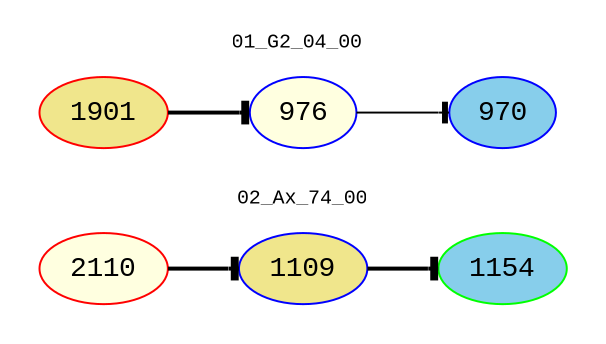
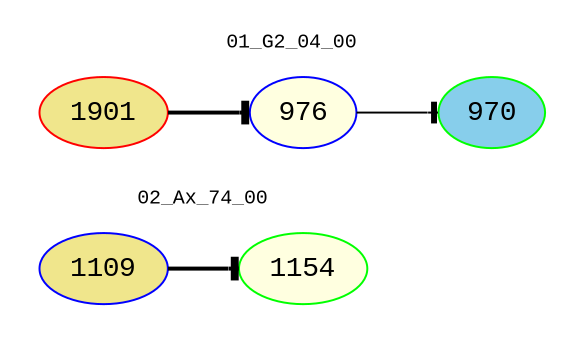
node "970": color blue -> green
node "2110": removed
node "1154": fillcolor skyblue -> lightyellow
